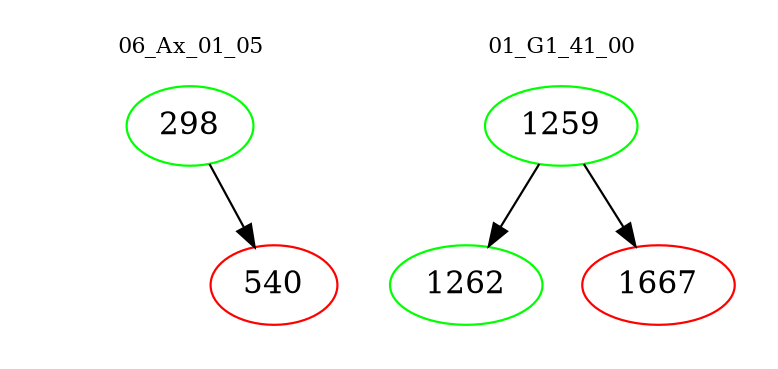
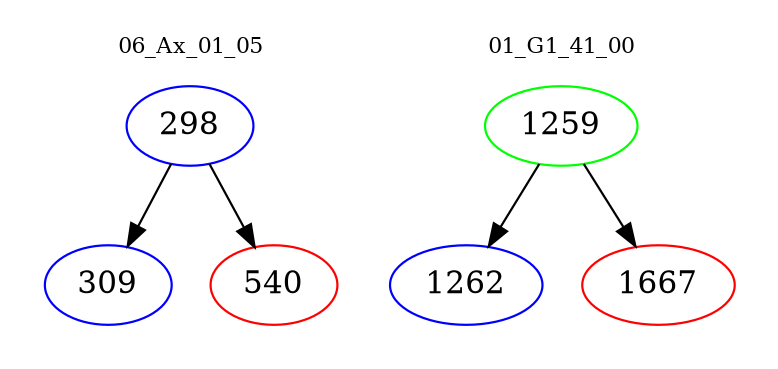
node "298": color green -> blue
node "309": added
node "1262": color green -> blue
